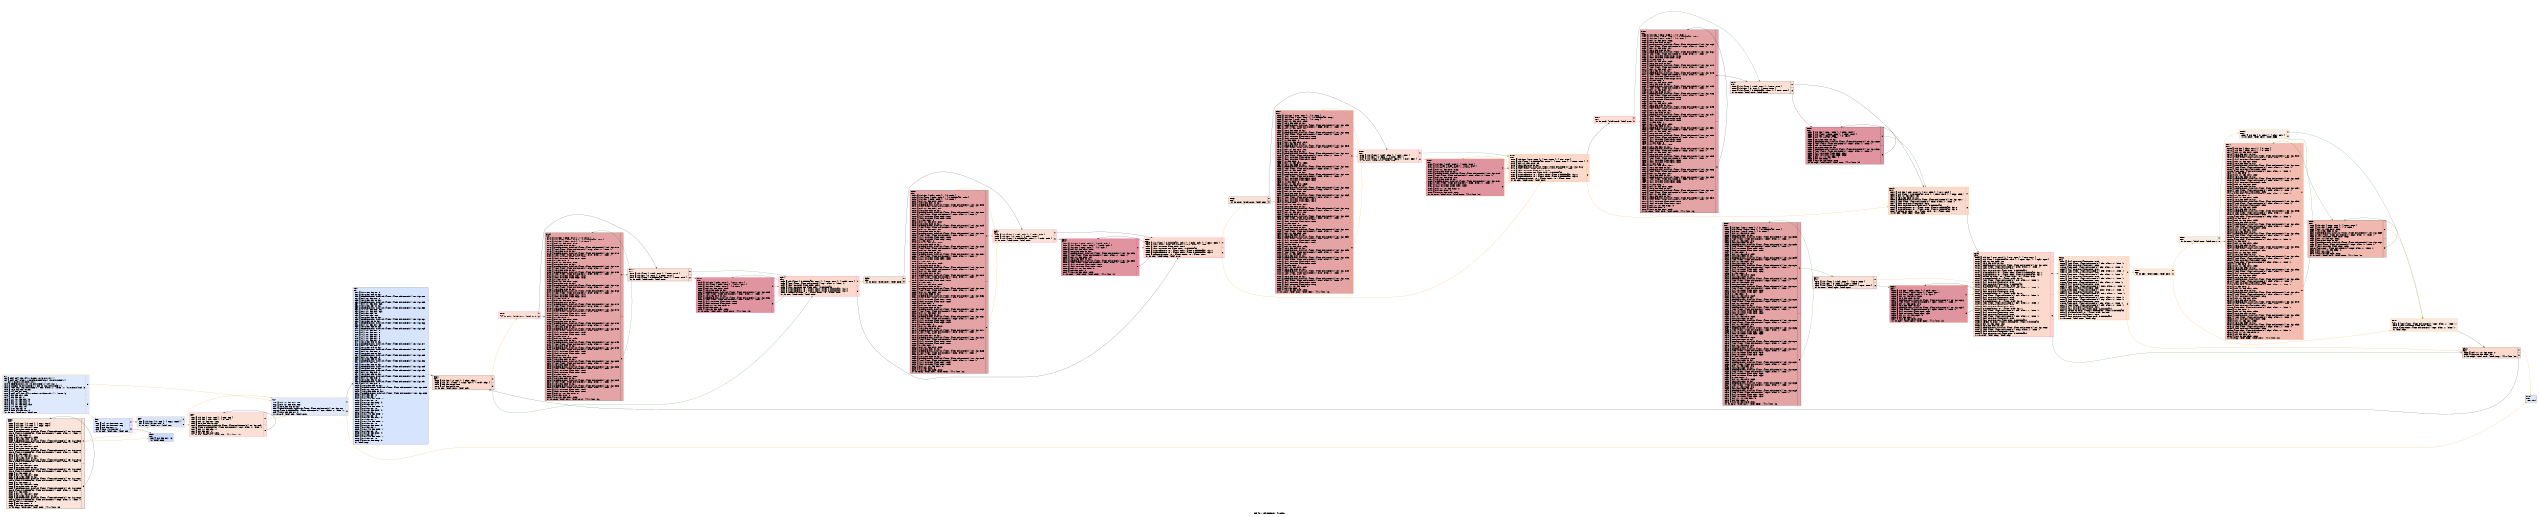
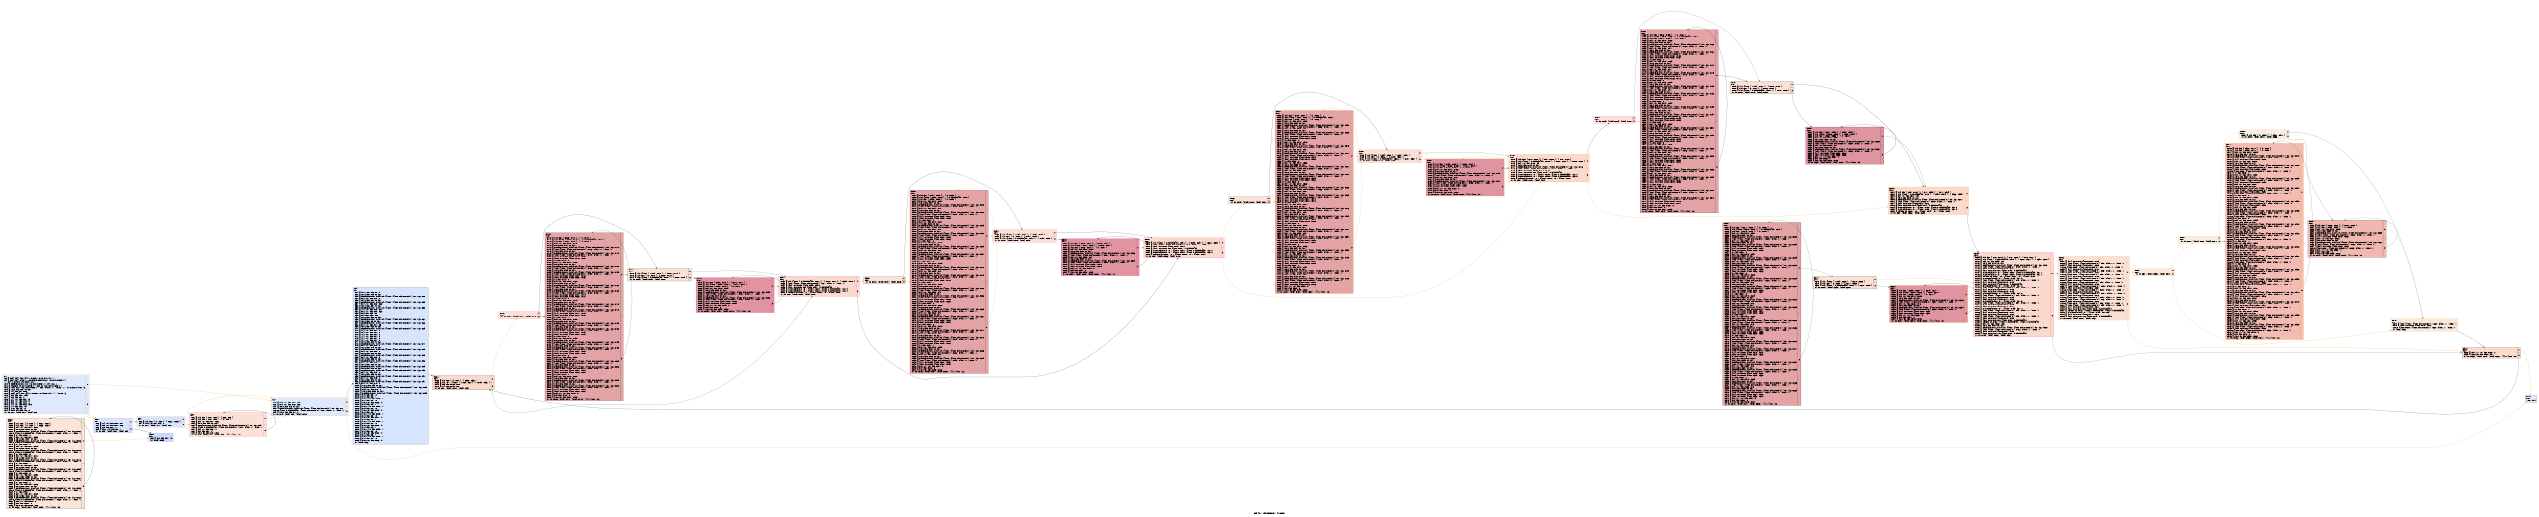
node "%203:": text "%219 = sext i32 %218 to i64" -> "%219 = ult i32 %218 to i64"
edge "%130:" -> "%32:": now "%130:" -> "%25:"
